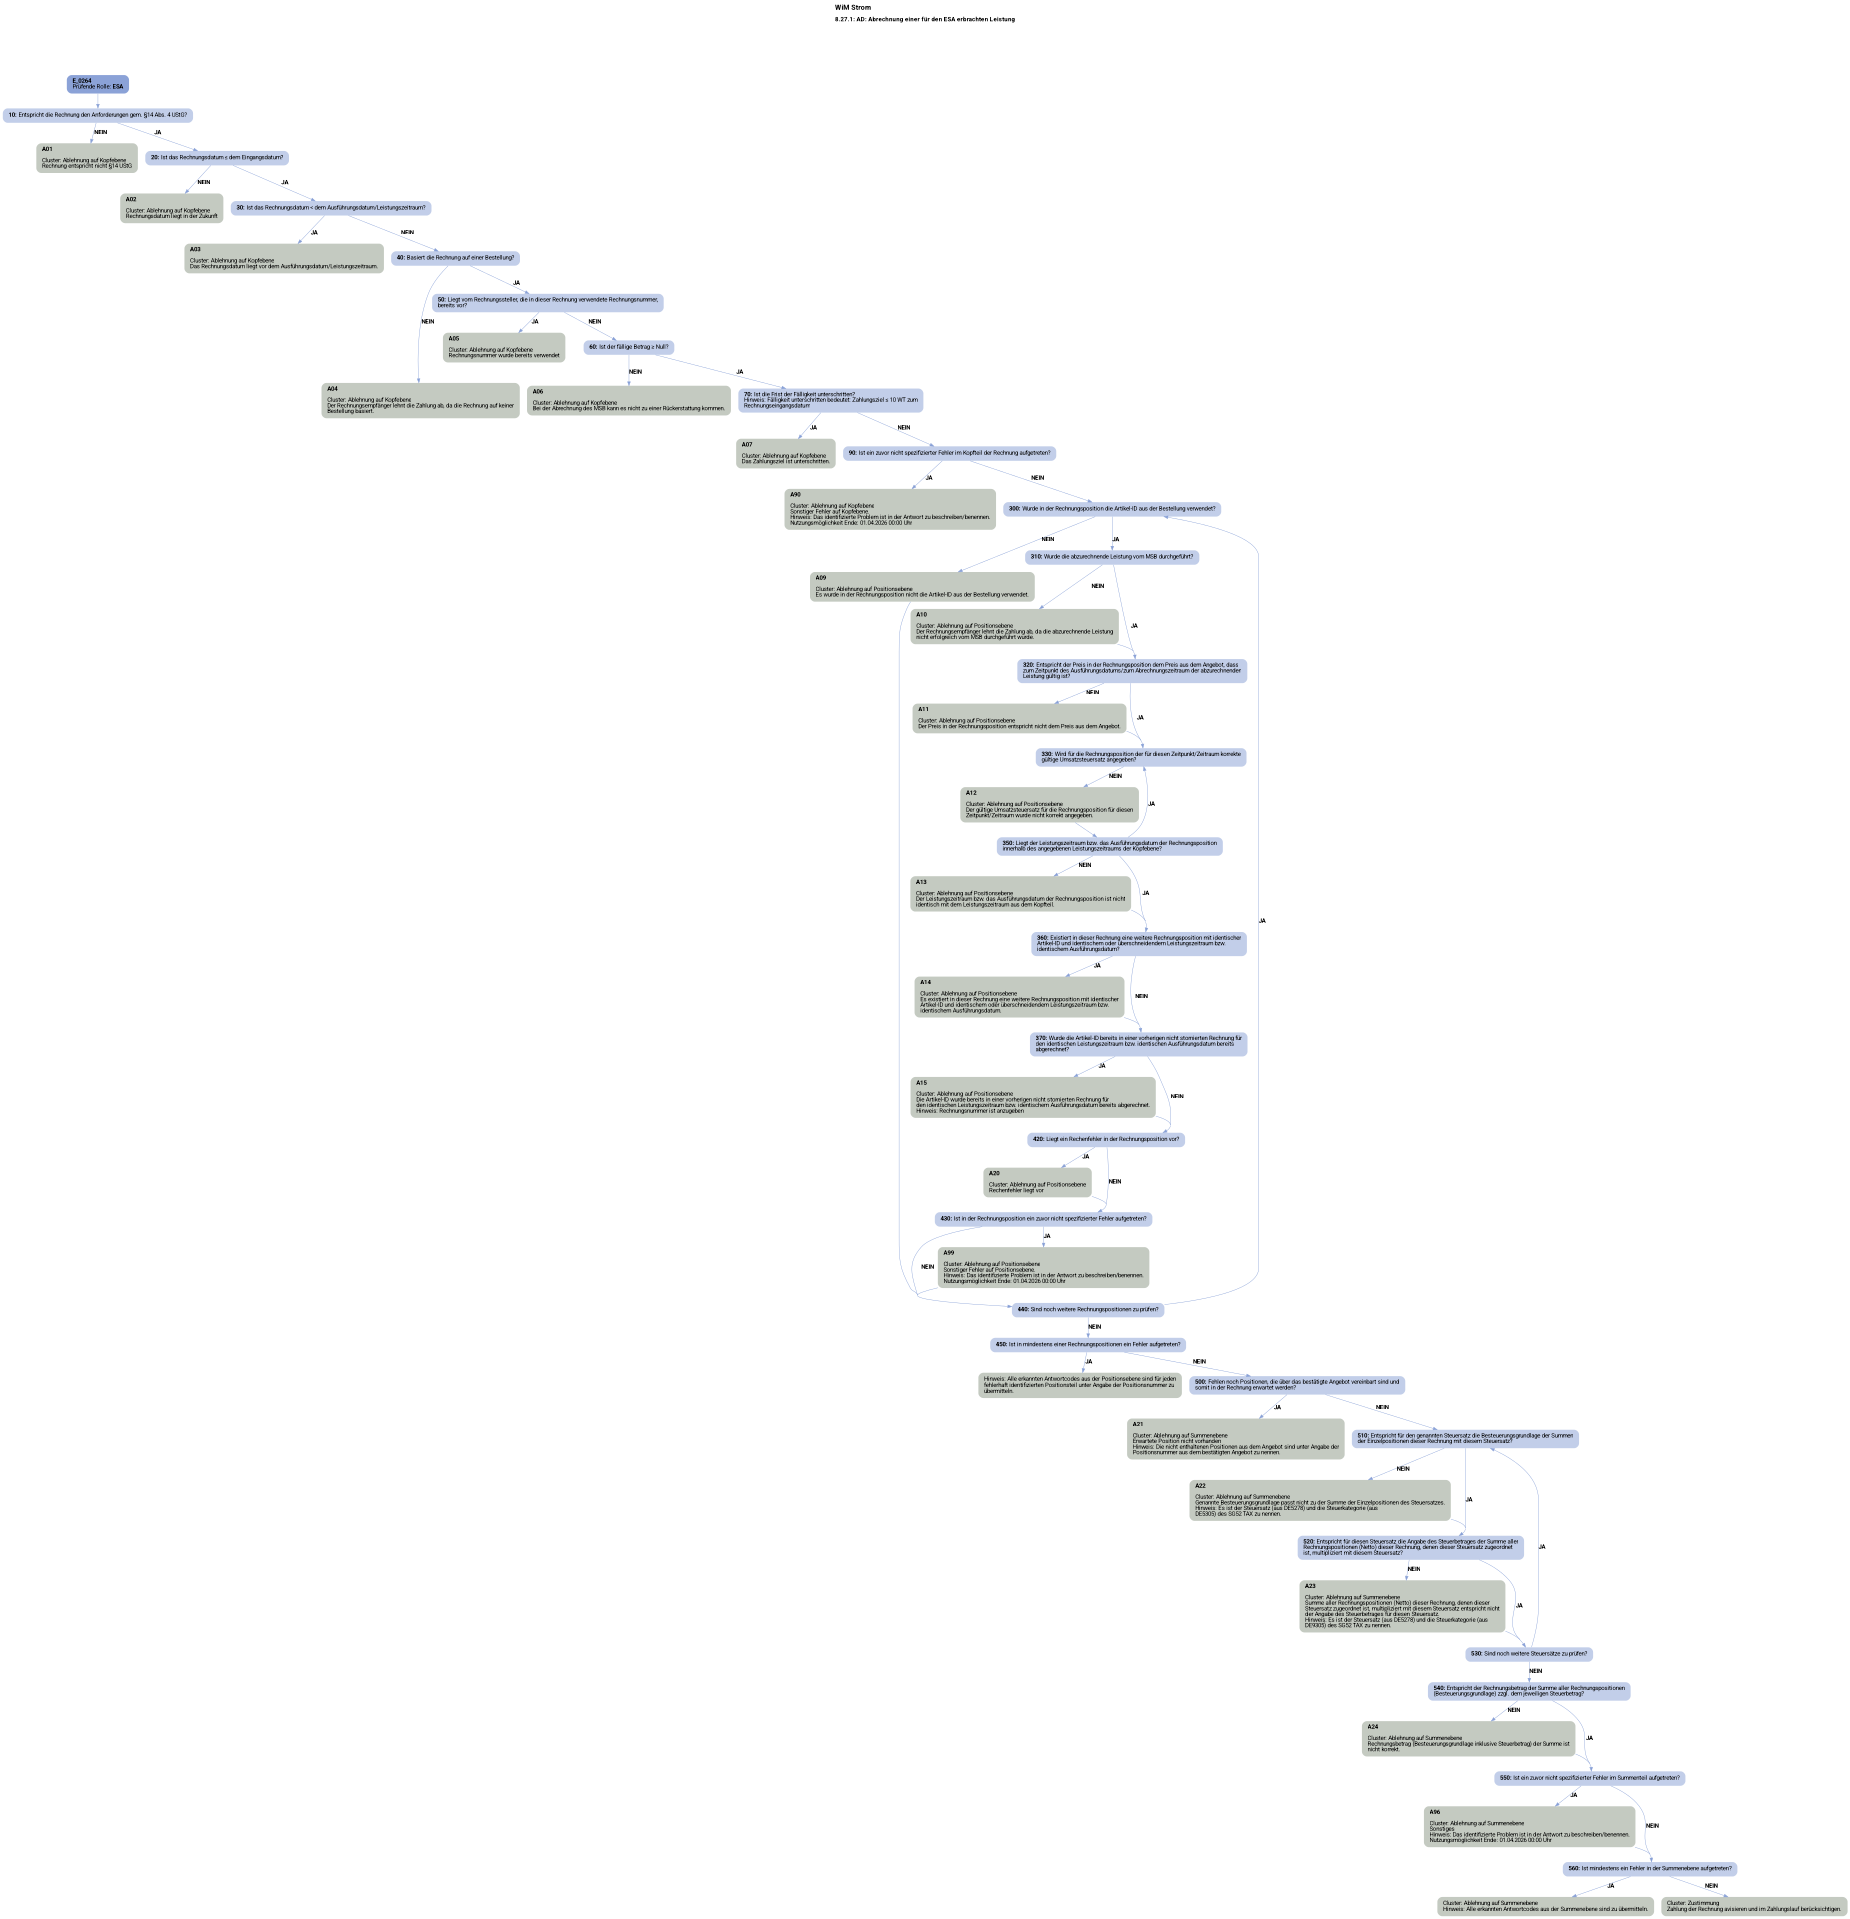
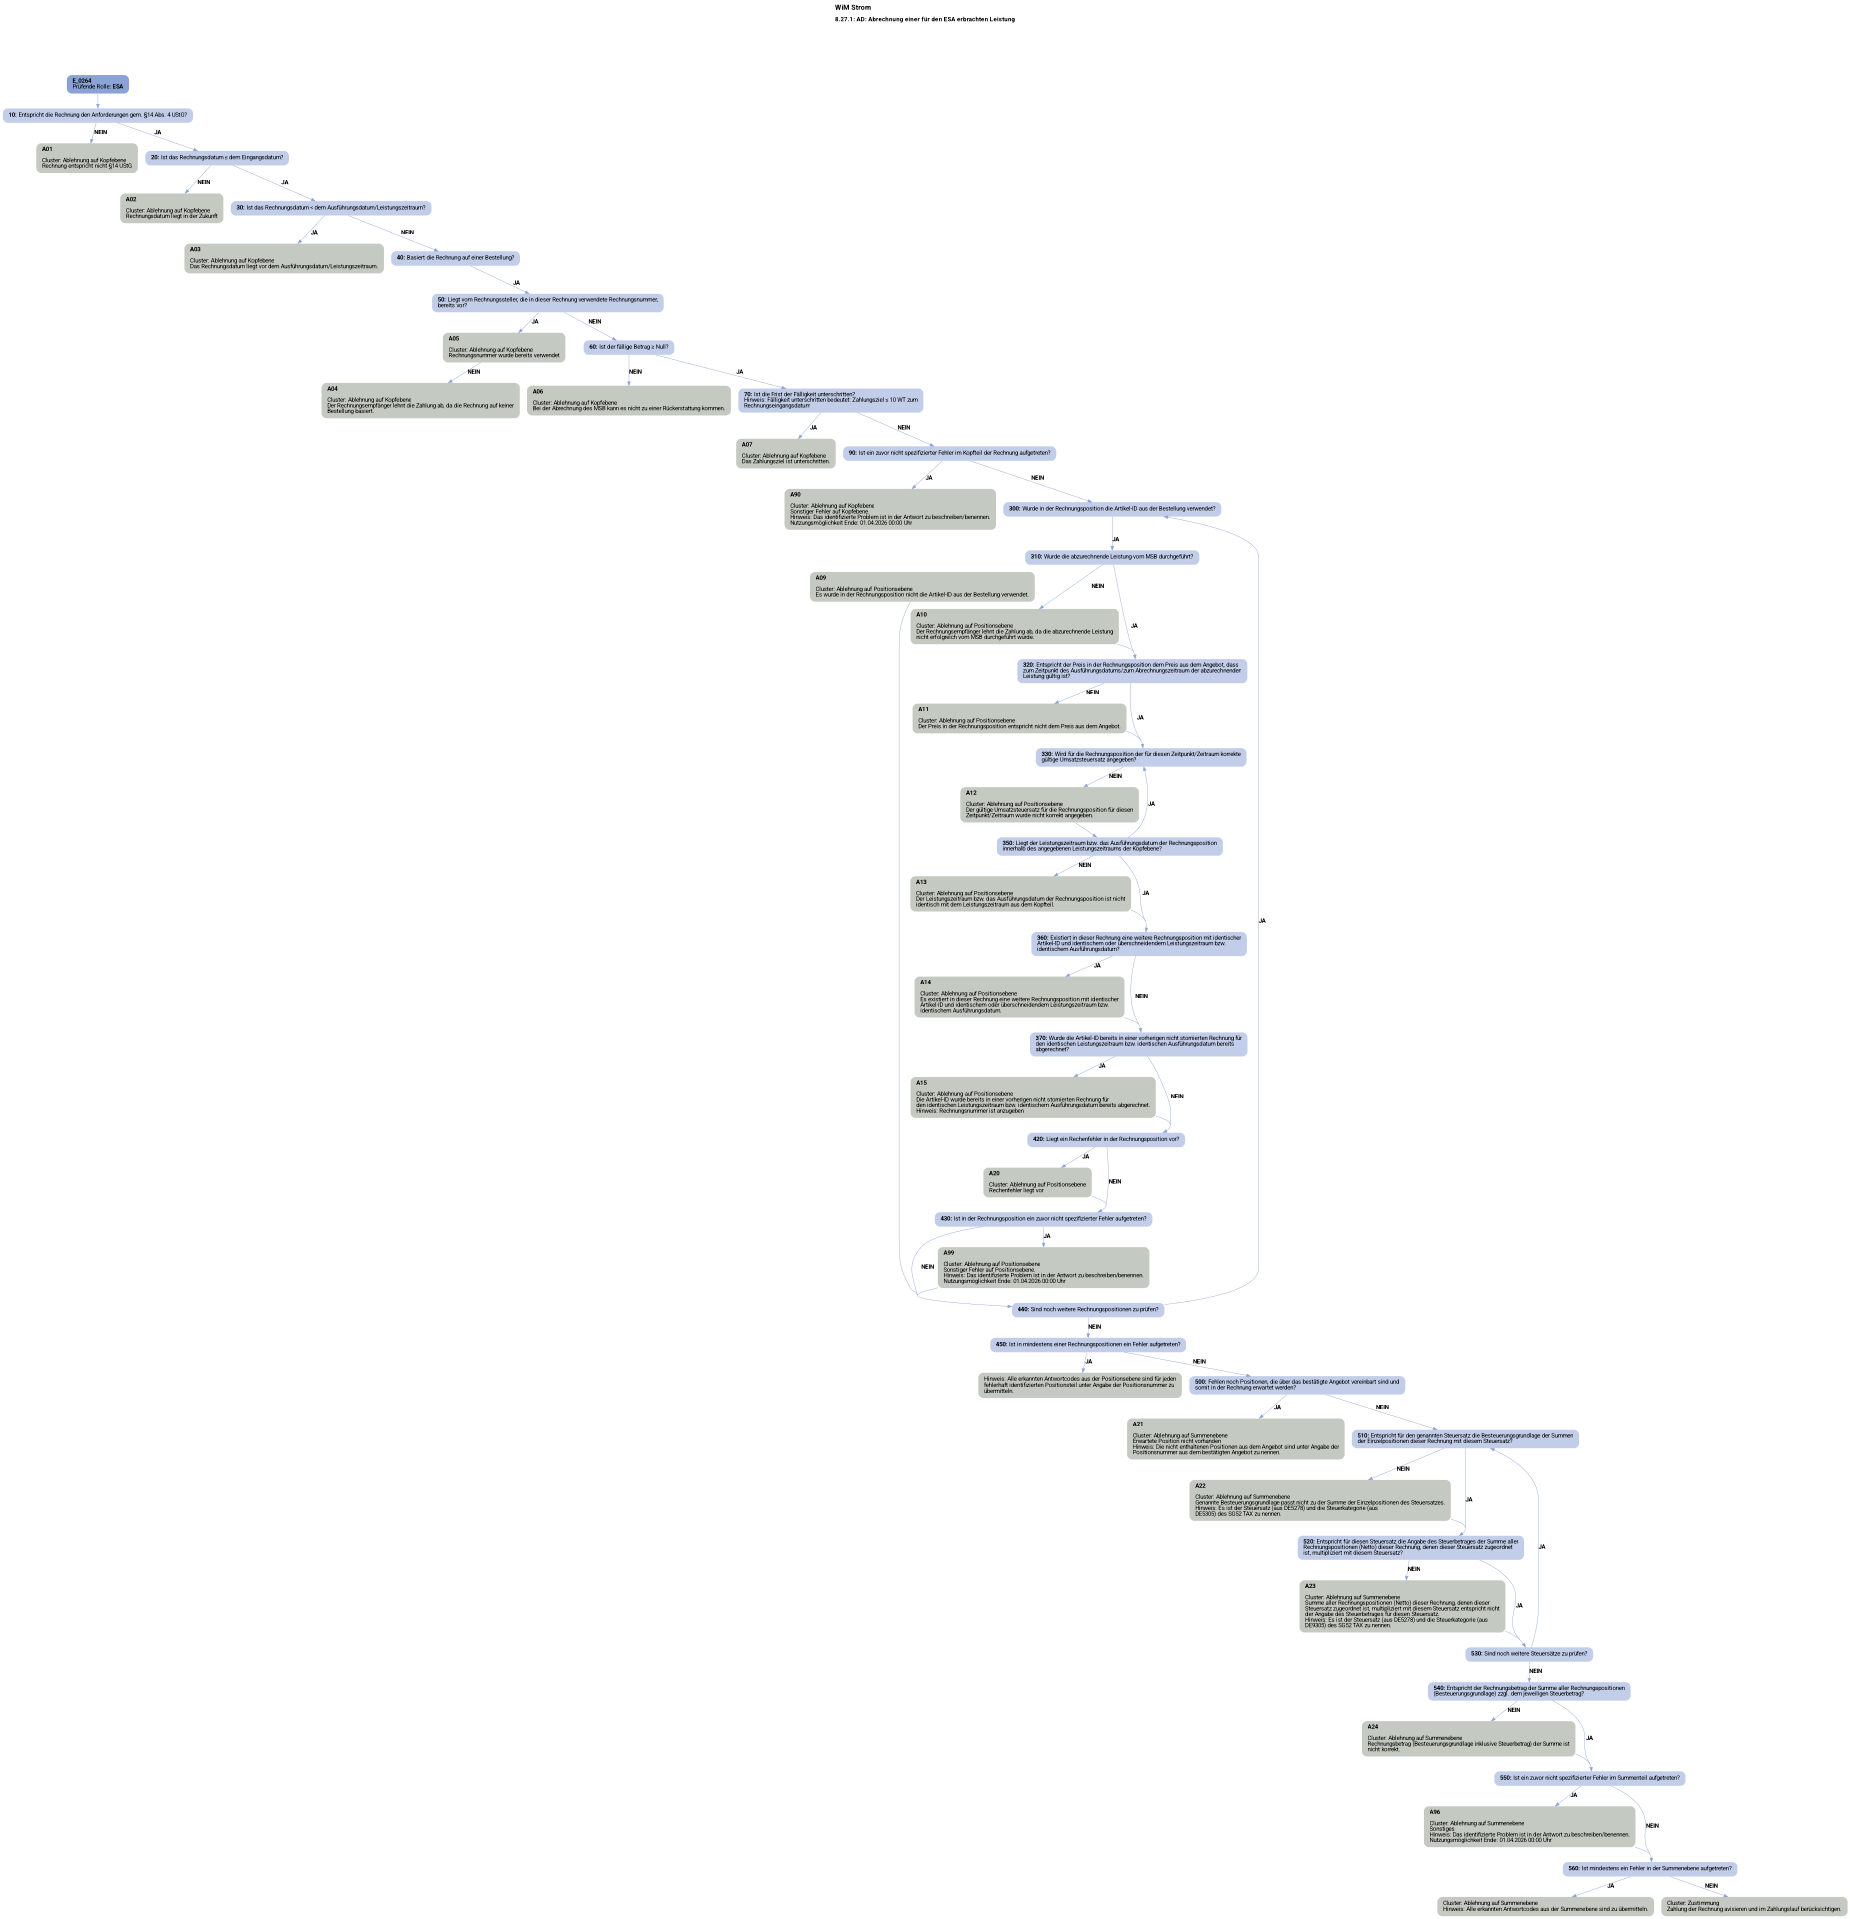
edge "40:" -> "A04": now "A05" -> "A04"
edge "300:" -> "A09": removed, label "NEIN"
